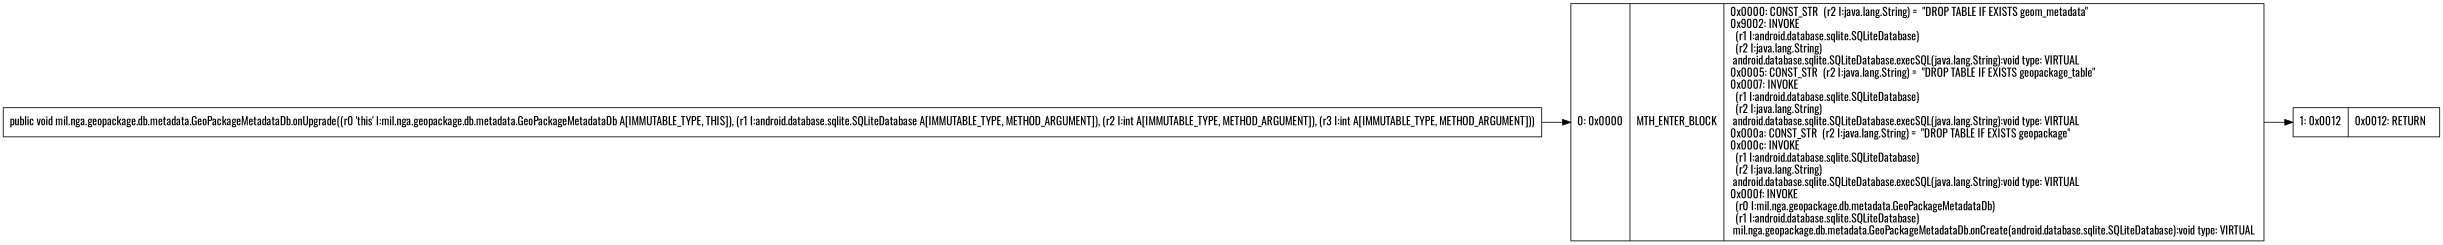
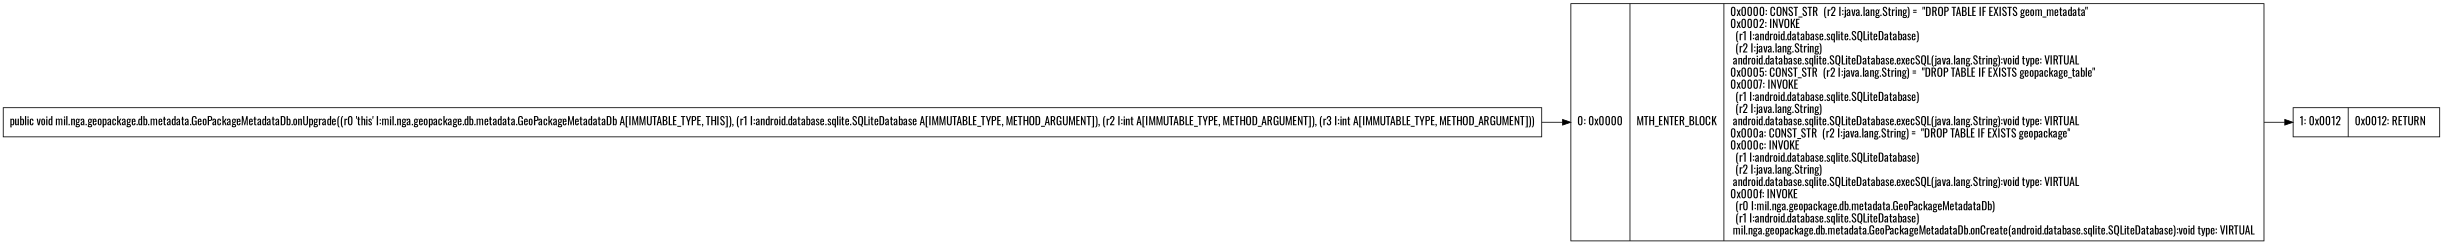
node "0: 0x0000": text "0x9002: INVOKE" -> "0x0002: INVOKE"
